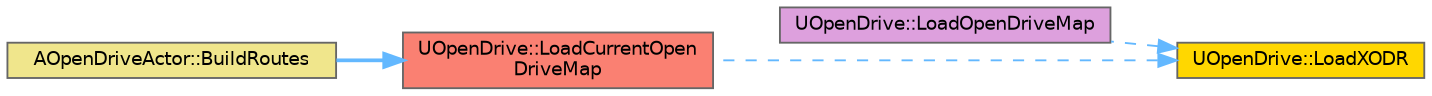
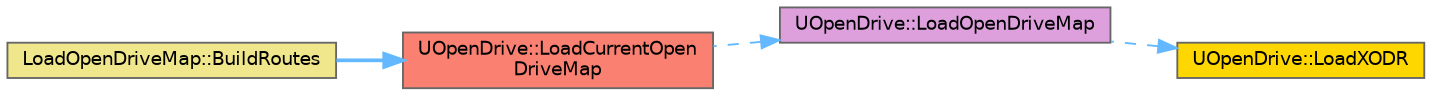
node "AOpenDriveActor::BuildRoutes": label "AOpenDriveActor::BuildRoutes" -> "LoadOpenDriveMap::BuildRoutes"
edge "UOpenDrive::LoadCurrentOpen DriveMap" -> "UOpenDrive::LoadXODR": now "UOpenDrive::LoadCurrentOpen DriveMap" -> "UOpenDrive::LoadOpenDriveMap"
